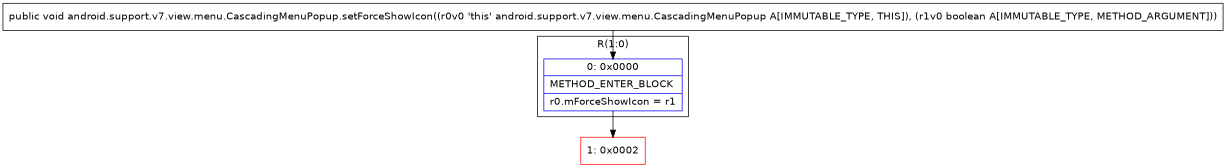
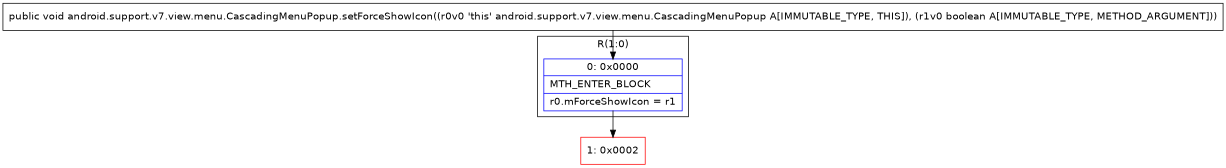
node "0: 0x0000": text "METHOD_ENTER_BLOCK" -> "MTH_ENTER_BLOCK"
